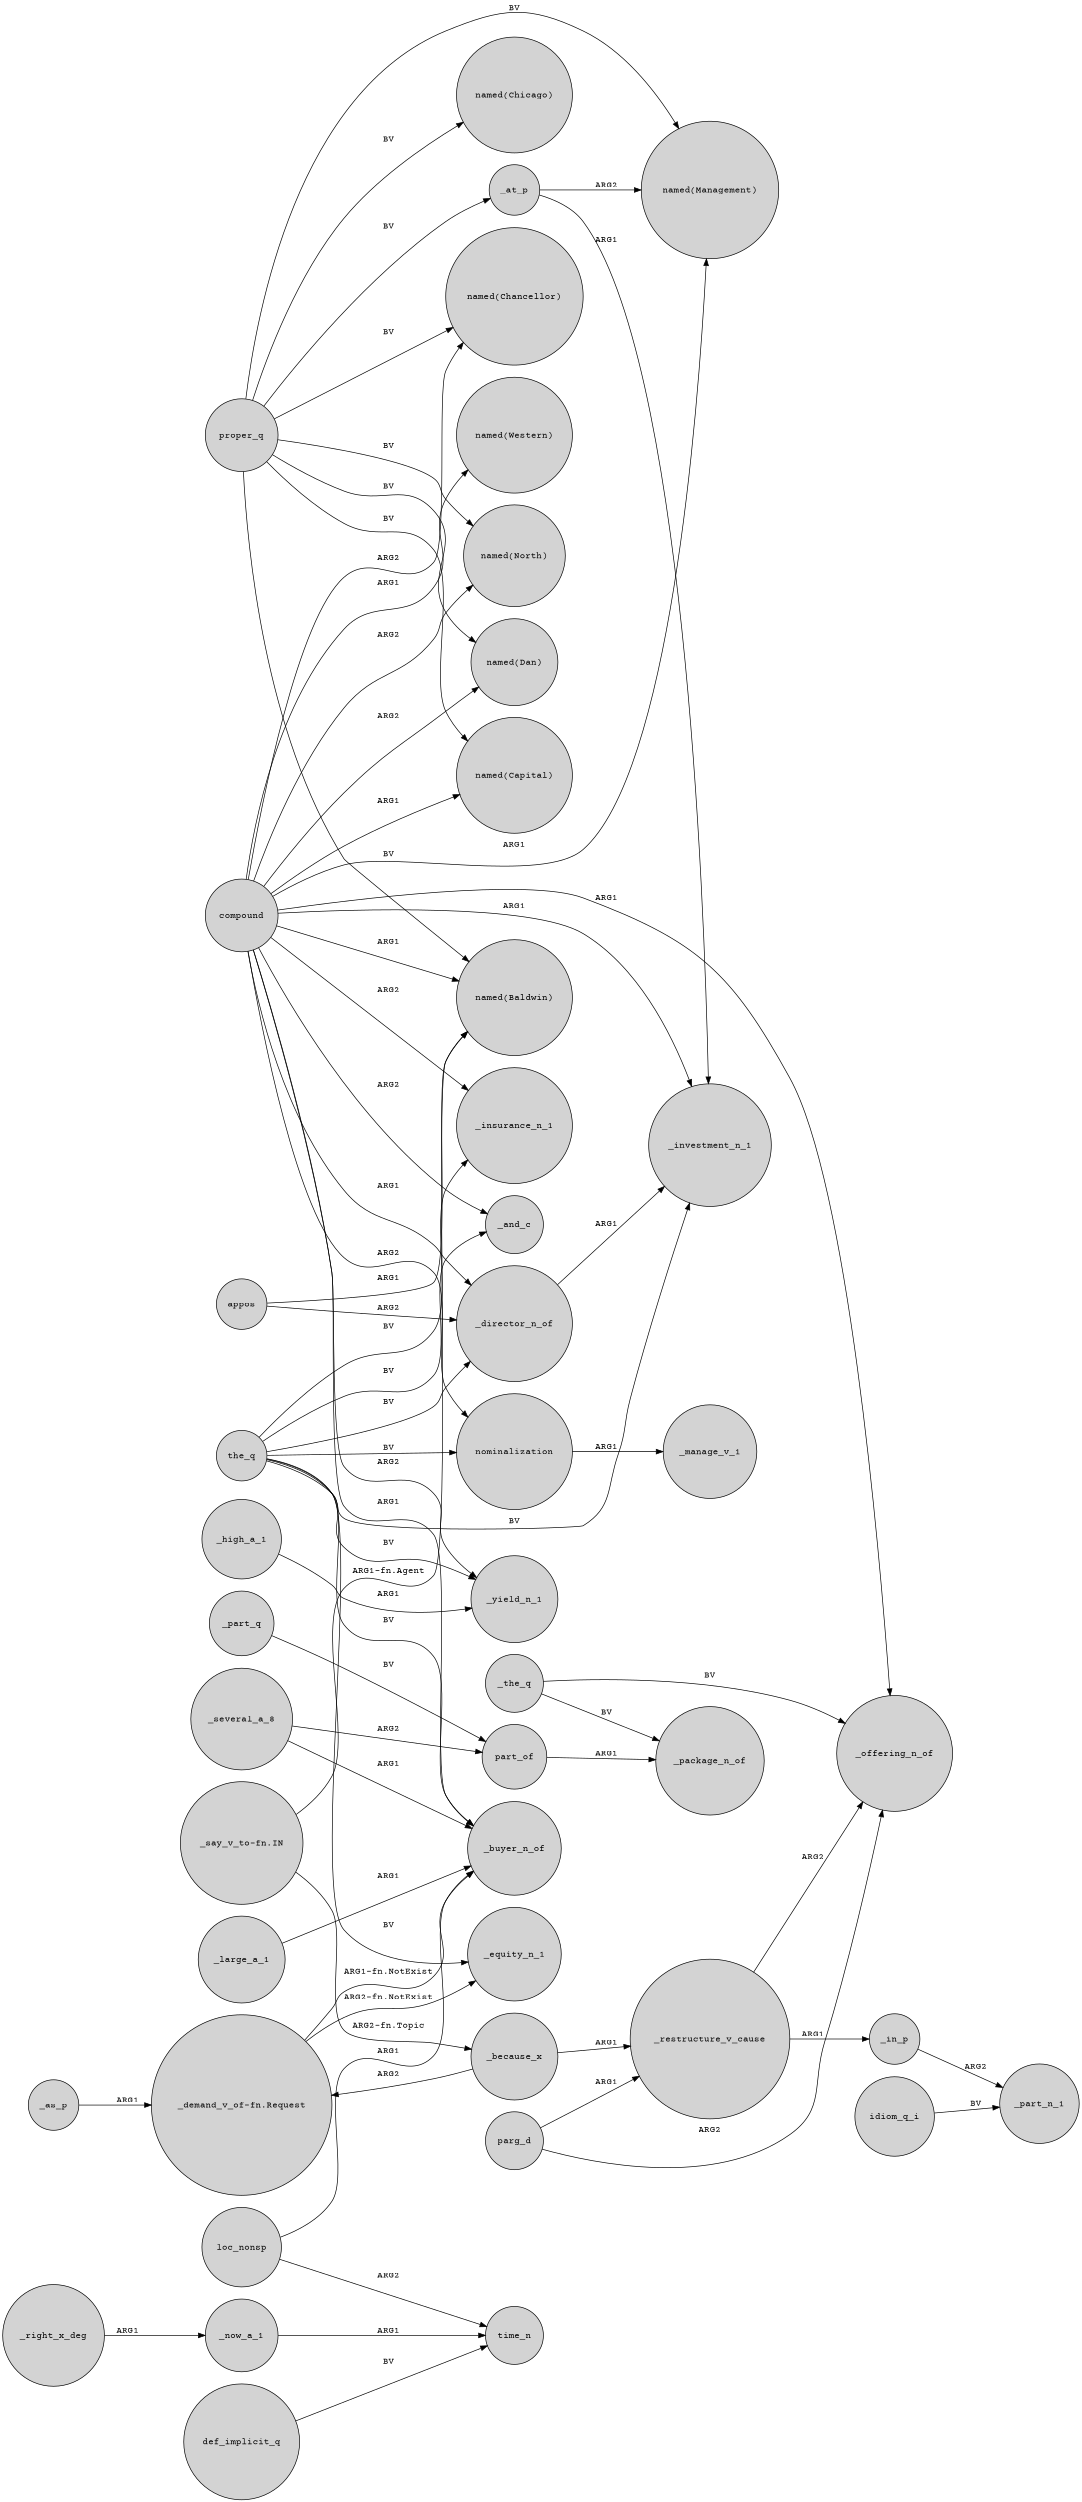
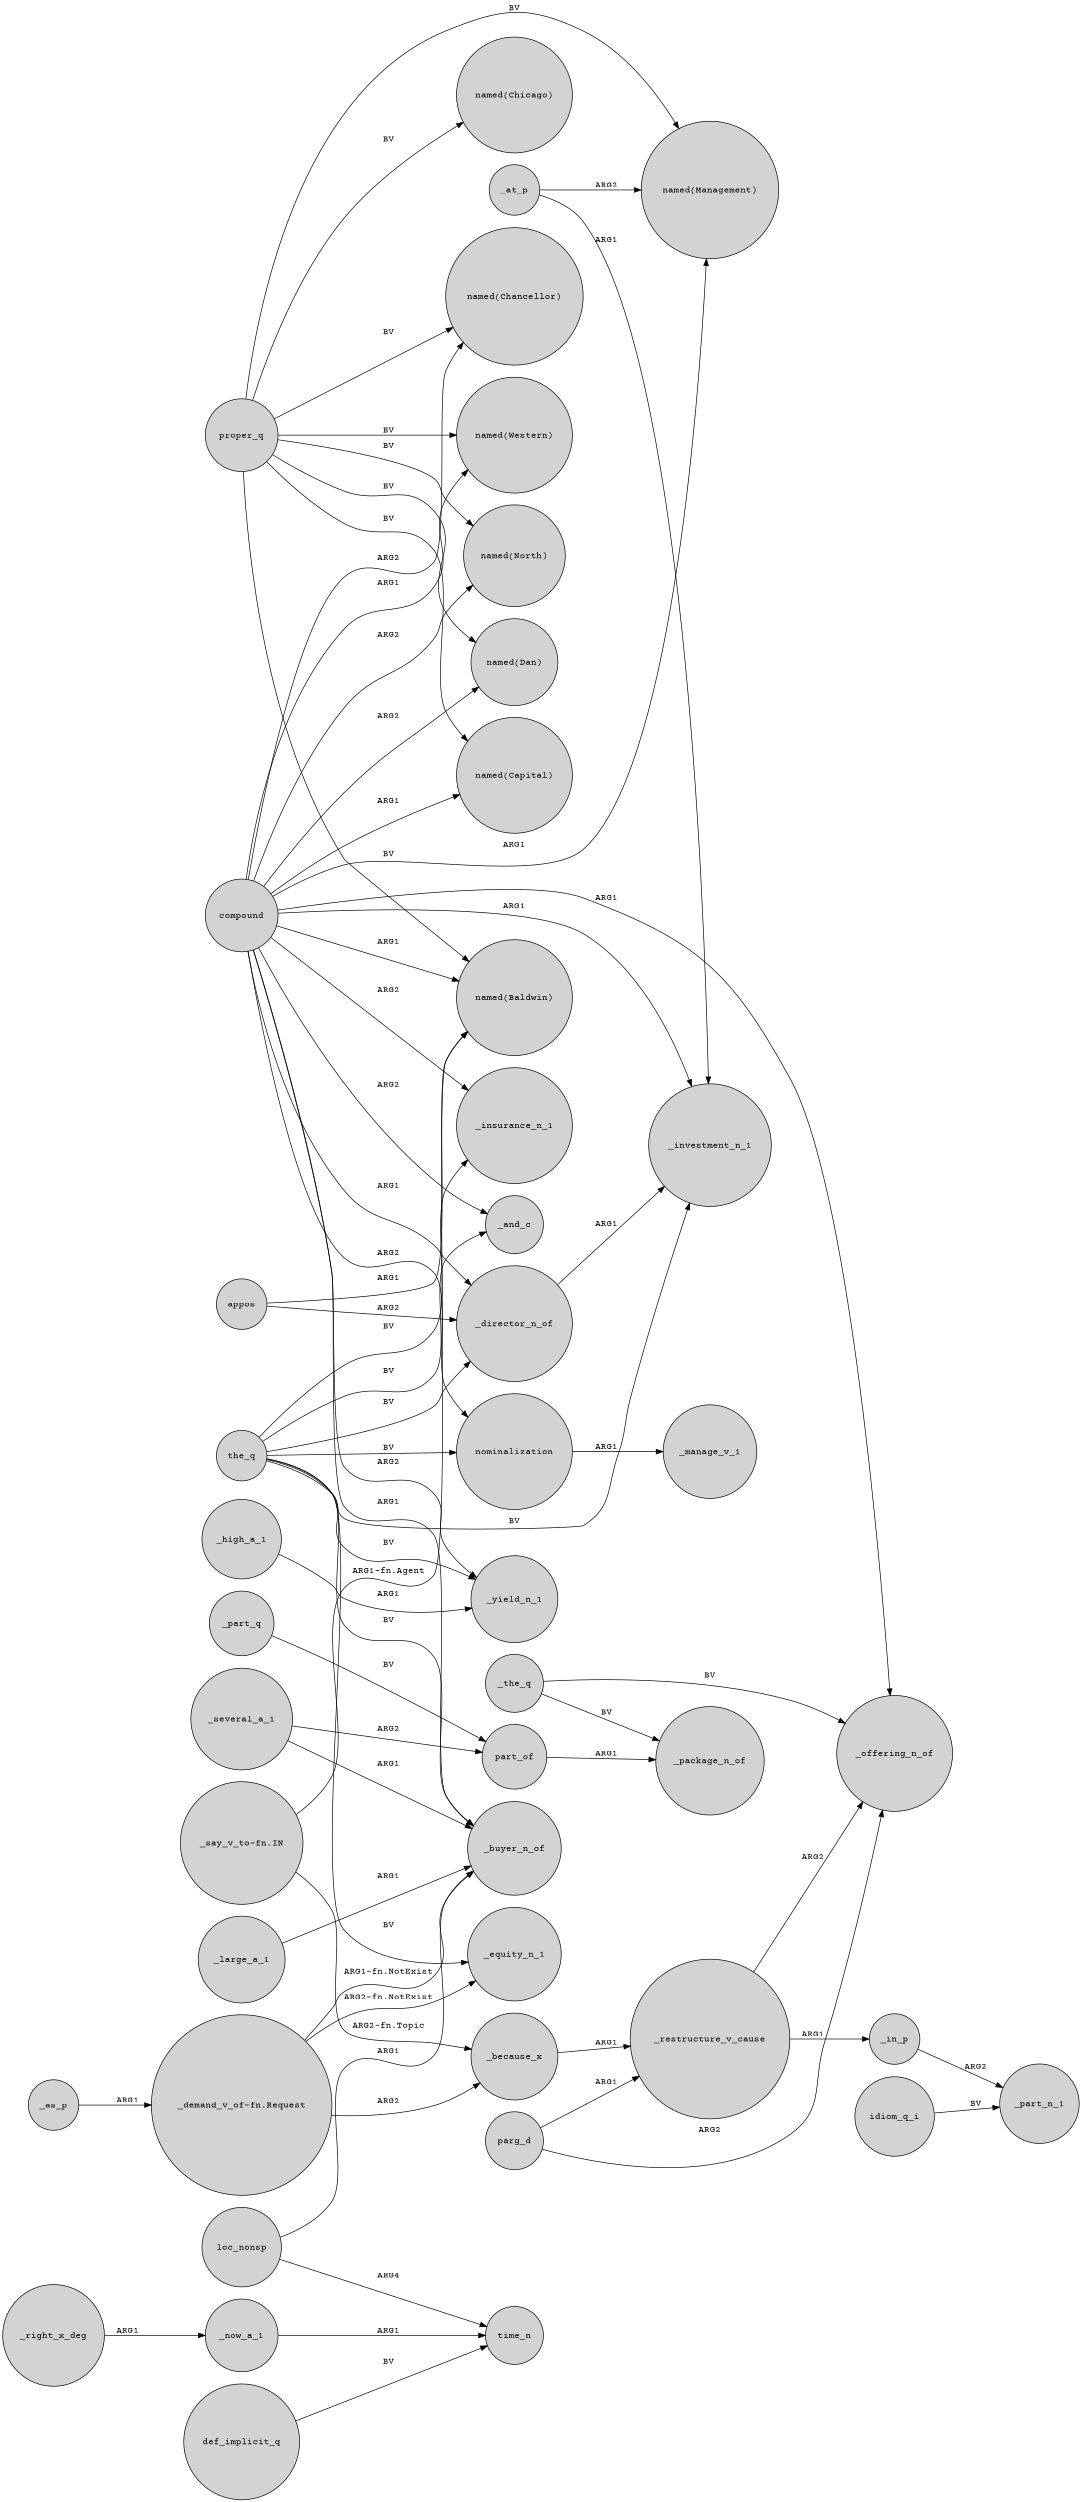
edge "proper_q" -> "_at_p": now "proper_q" -> "named(Western)"
node "_several_a_8": label "_several_a_8" -> "_several_a_1"
edge "_because_x" -> "_demand_v_of-fn.Request": reversed
edge "loc_nonsp" -> "time_n": label "ARG2" -> "ARG4"
